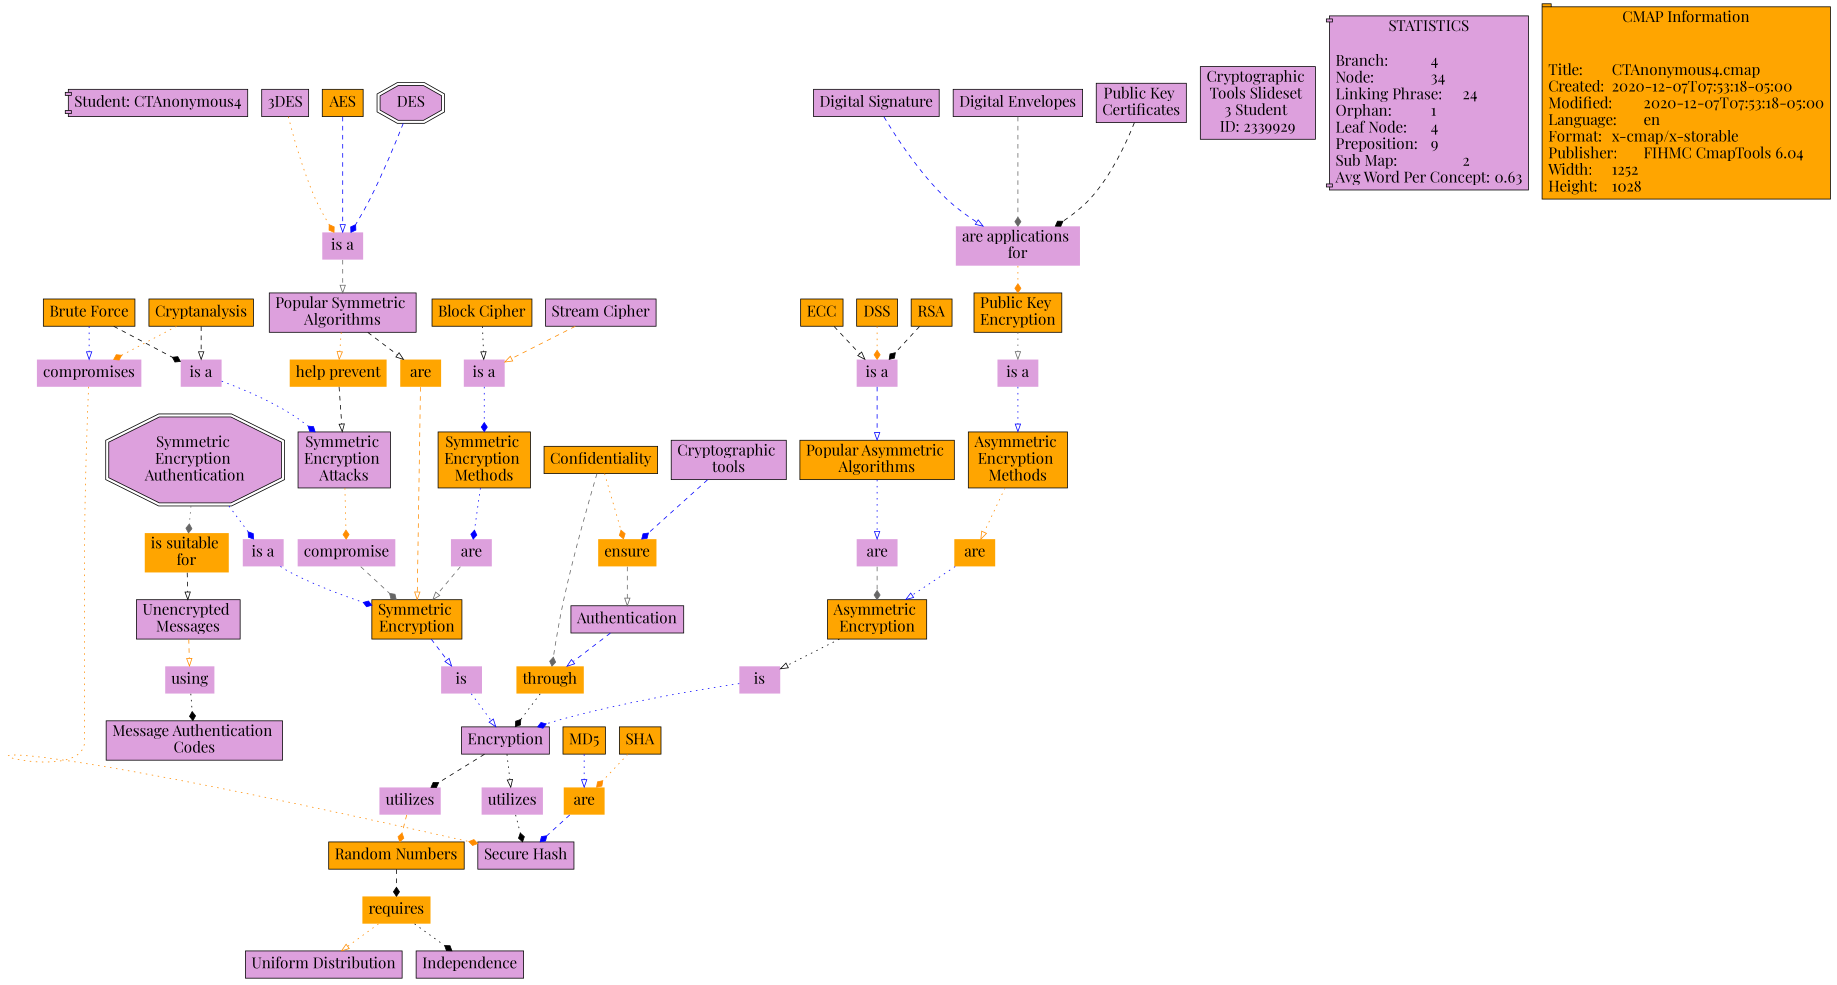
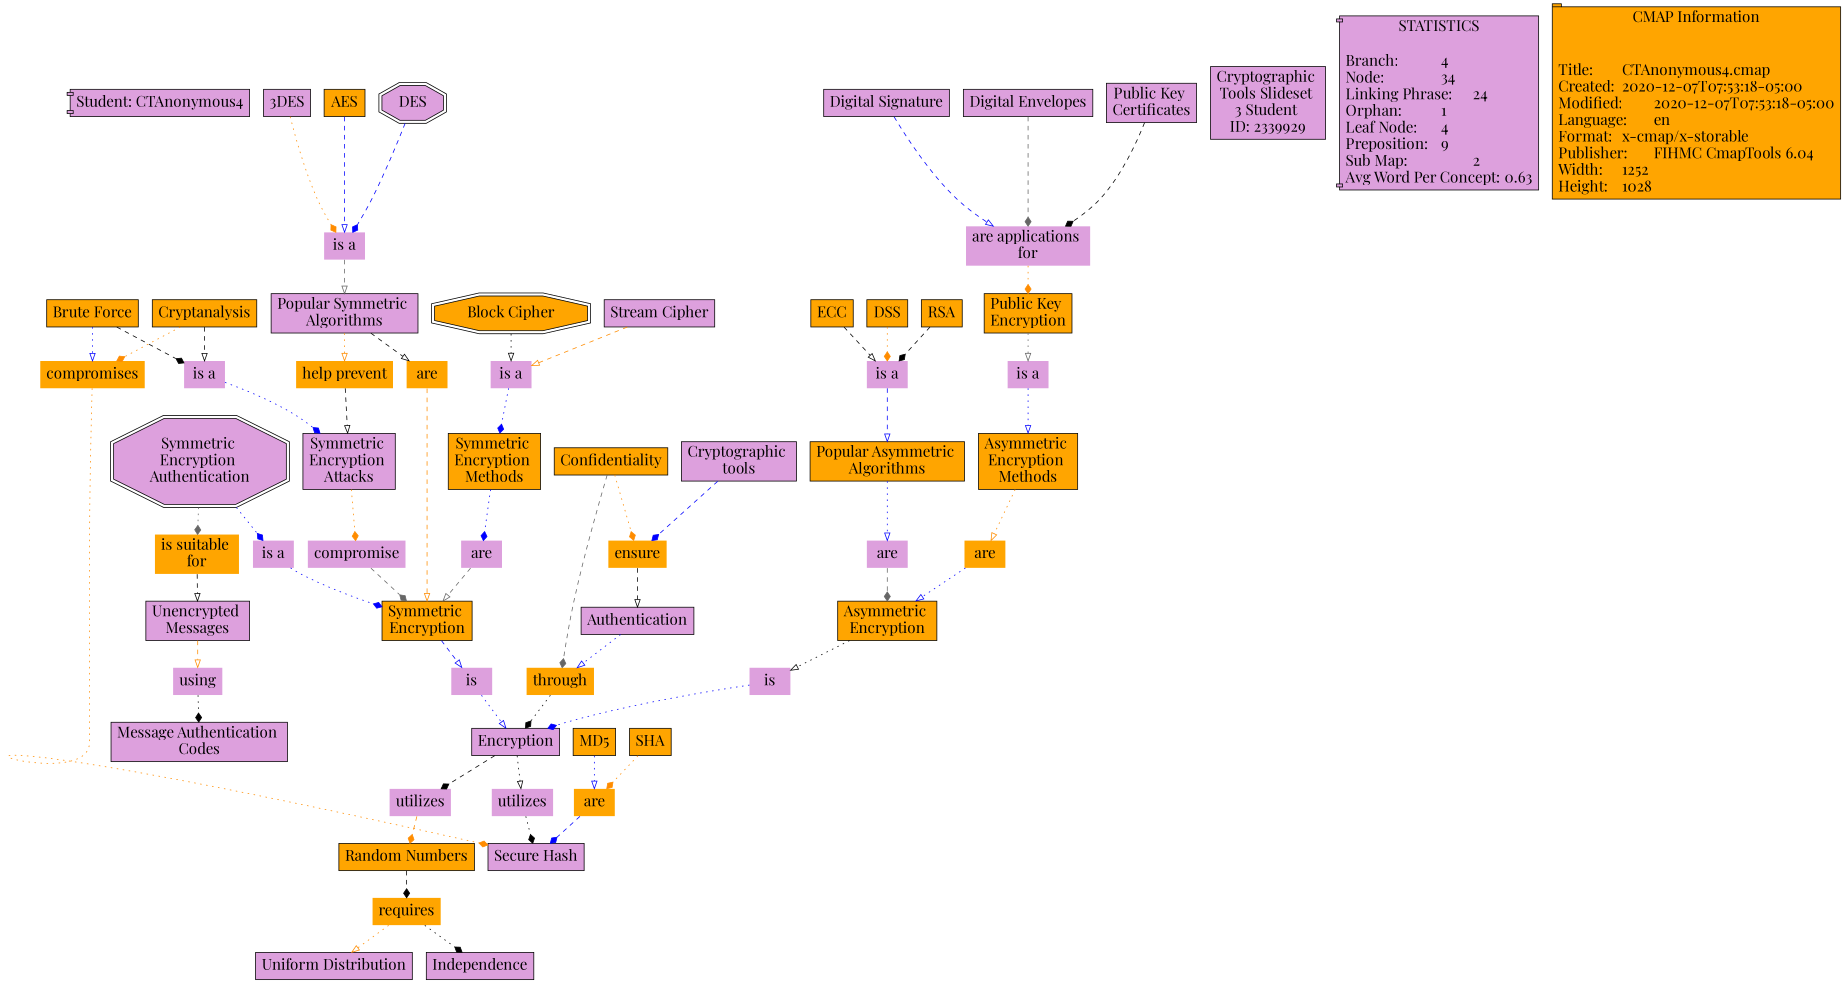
node "Block Cipher": shape box -> doubleoctagon
node "compromises": fillcolor plum -> orange
edge "ensure" -> "Authentication": color gray40 -> black
edge "Authentication" -> "through": style dashed -> dotted
